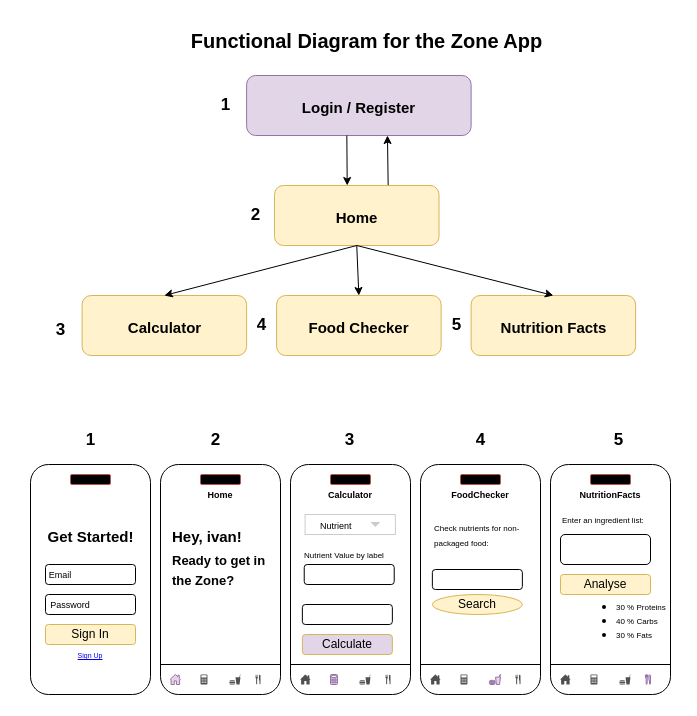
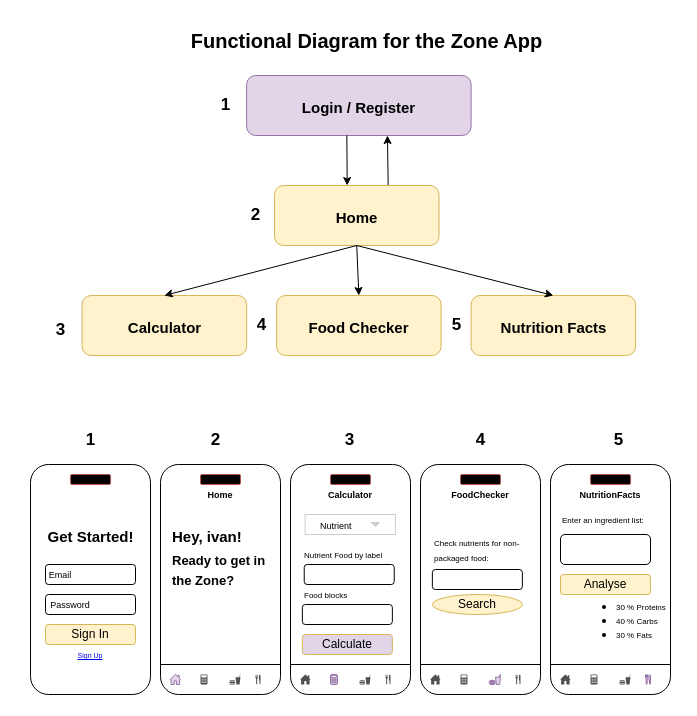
node "Check nutrients for non-packaged food:": moved (480, 535) -> (480, 550)
node "Nutrient Value by label": label "Nutrient Value by label" -> "Nutrient Food by label"
node "Food blocks": added
